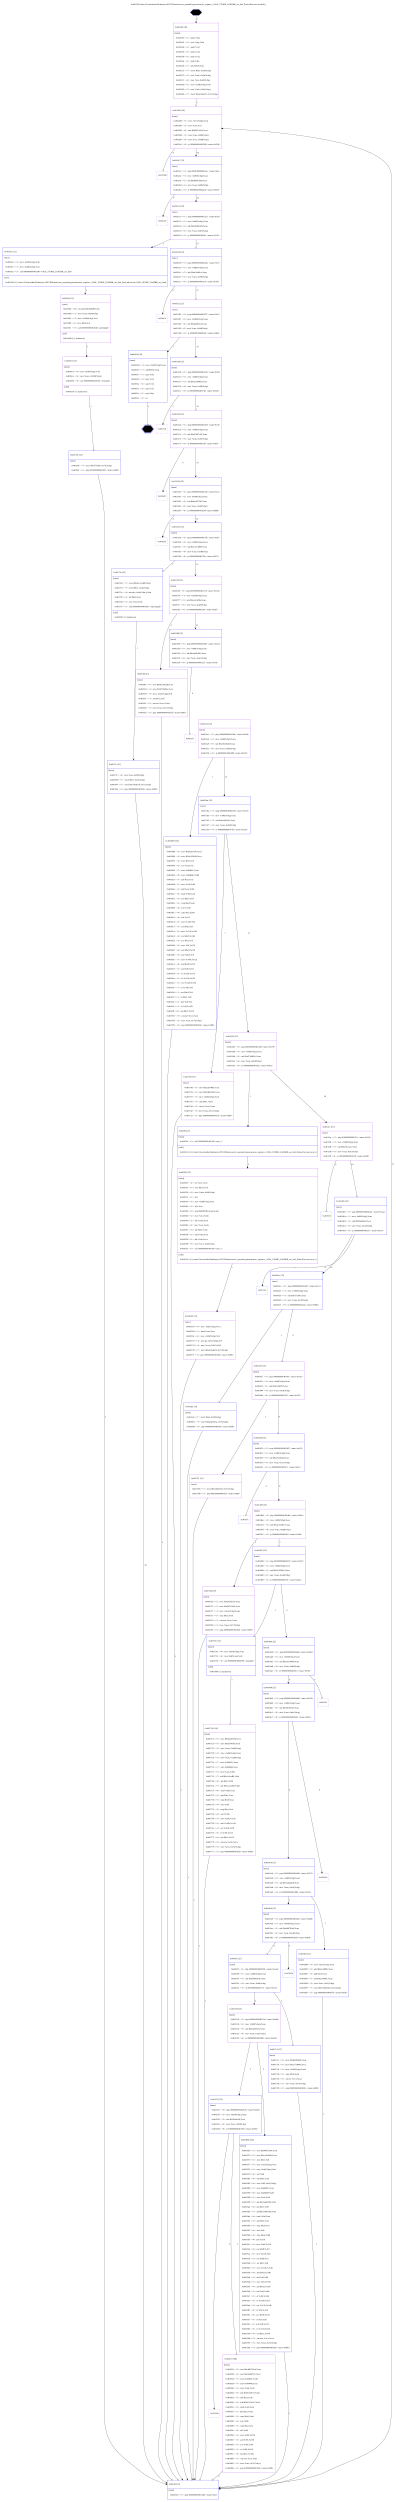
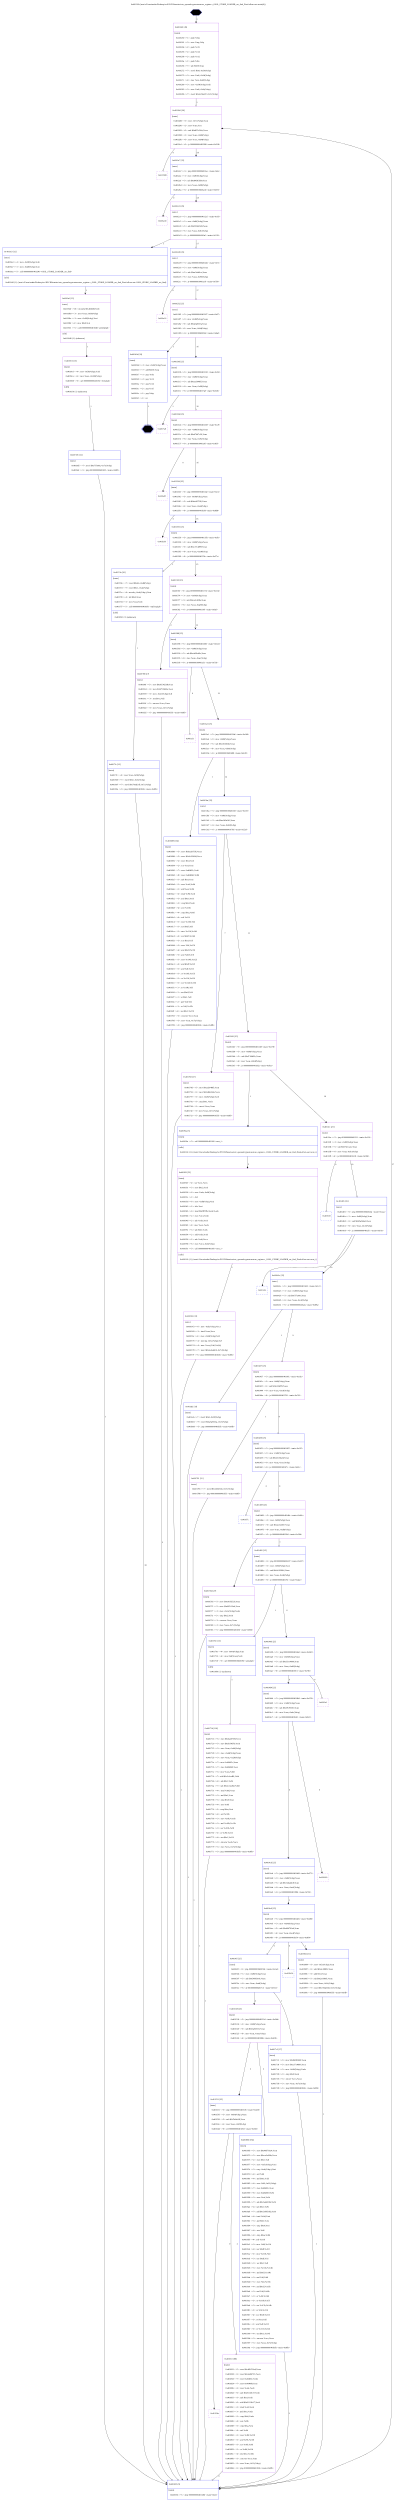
edge "0x401388 [25]" -> "0x4013a1 [25]": added, label "13"
edge "0x4014cd [25]" -> "0x401984 [31]": now "0x4014e6 [25]" -> "0x401984 [31]"
